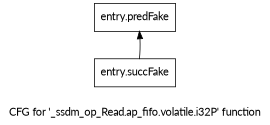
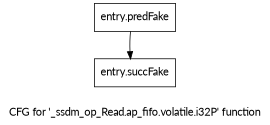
edge "entry.succFake" -> "entry.predFake": reversed
